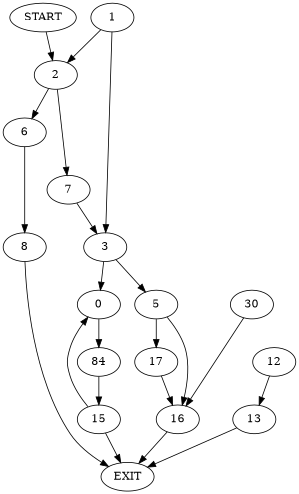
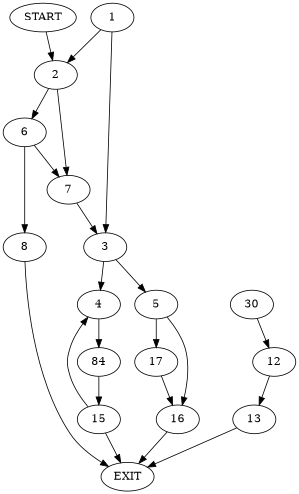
edge "6" -> "7": added
node "0": label "0" -> "4"
edge "30" -> "16": now "30" -> "12"
